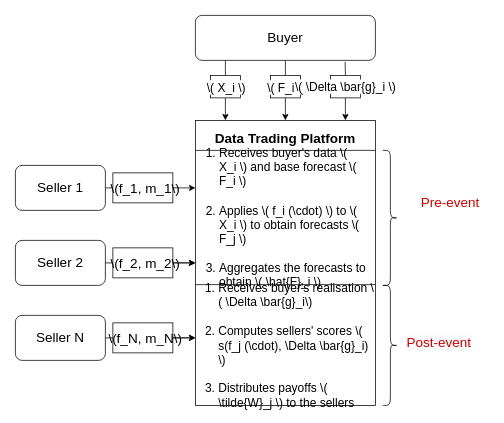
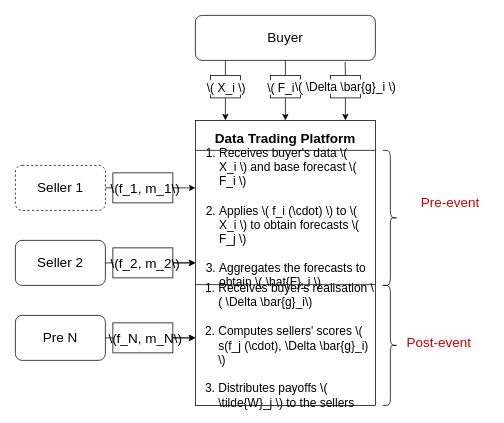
node "Seller 1": style solid -> dashed
node "Seller N": label "Seller N" -> "Pre N"
